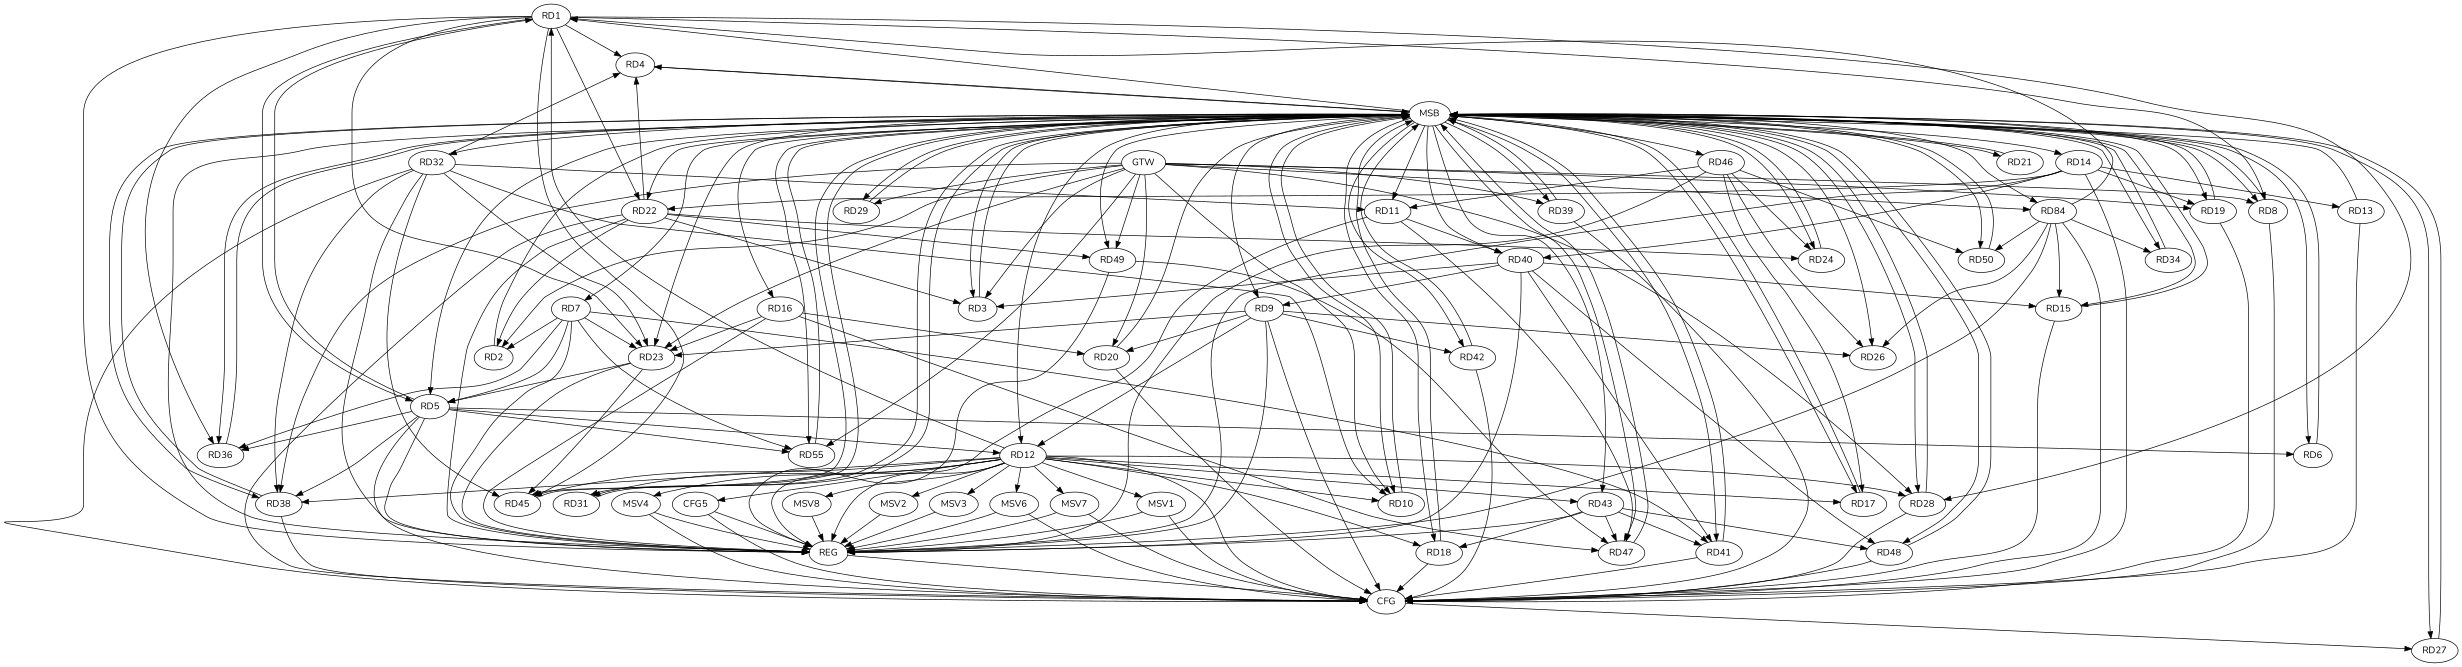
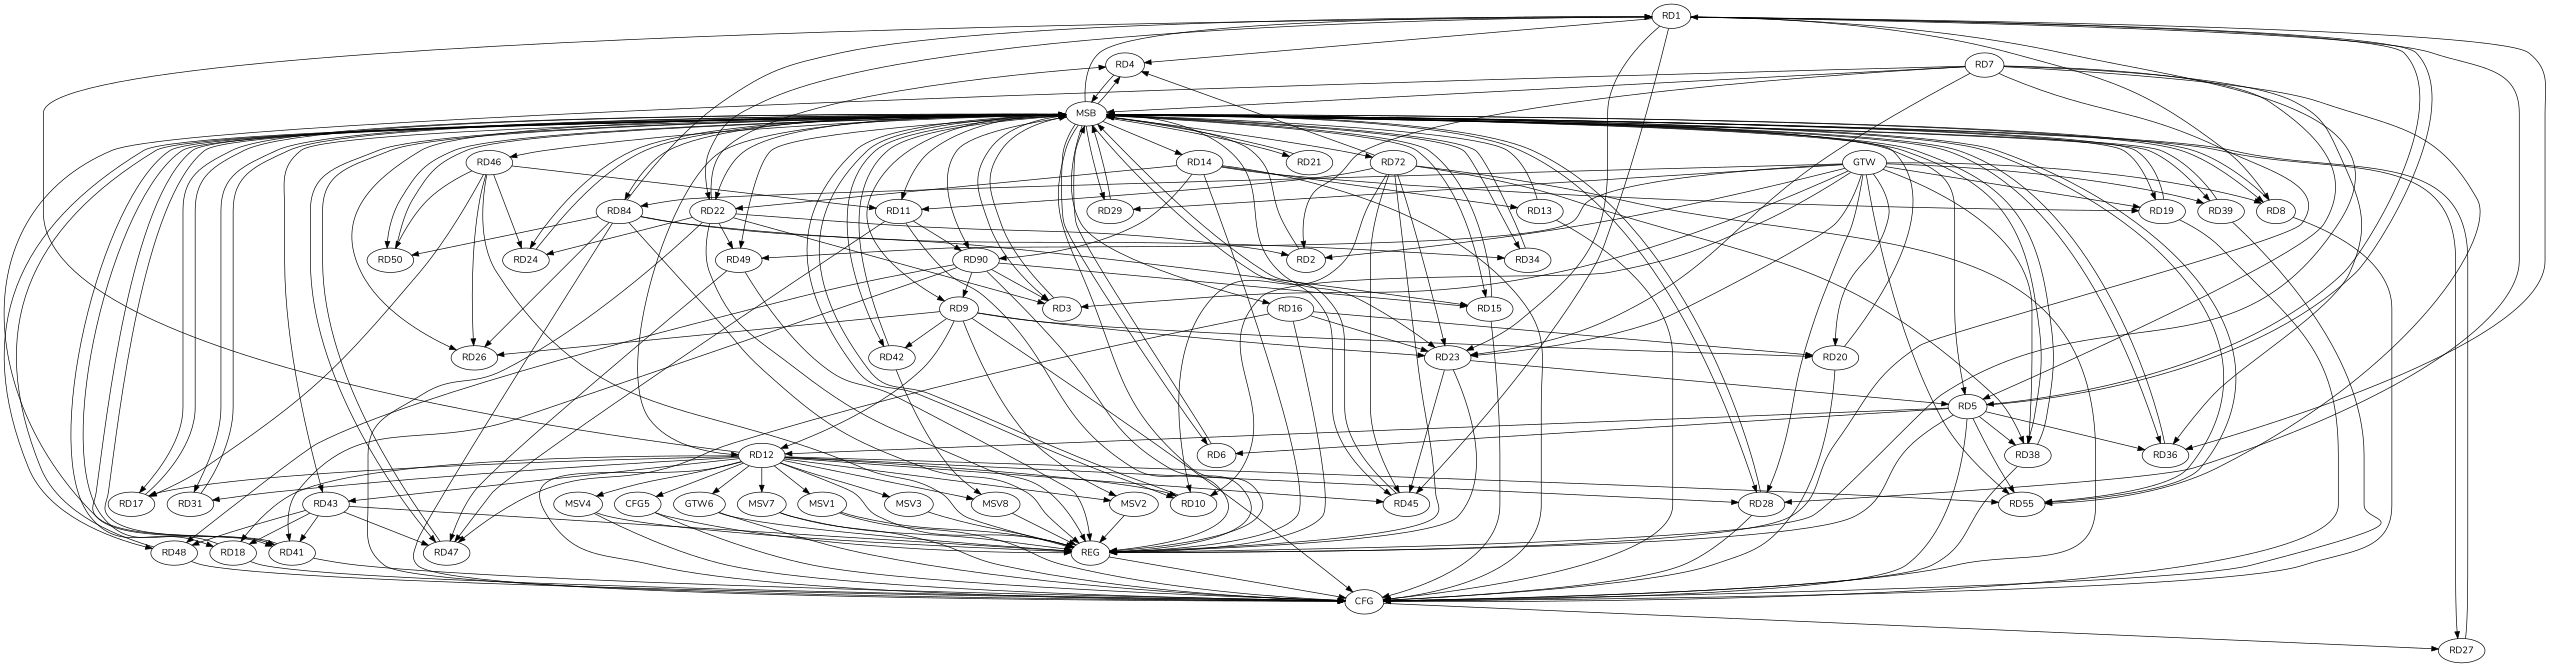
edge "MSB" -> "RD7": reversed
node "RD32": label "RD32" -> "RD72"
node "RD40": label "RD40" -> "RD90"
edge "RD12" -> "RD38": now "RD12" -> "RD55"
edge "RD42" -> "CFG": now "RD42" -> "MSV8"
node "MSV6": label "MSV6" -> "GTW6"
edge "RD9" -> "REG": now "RD9" -> "MSV2"
